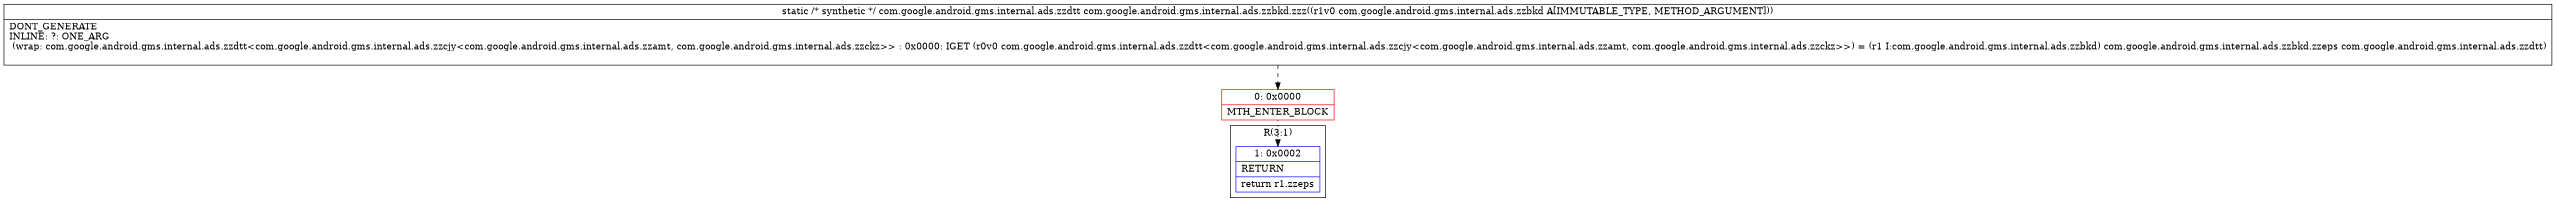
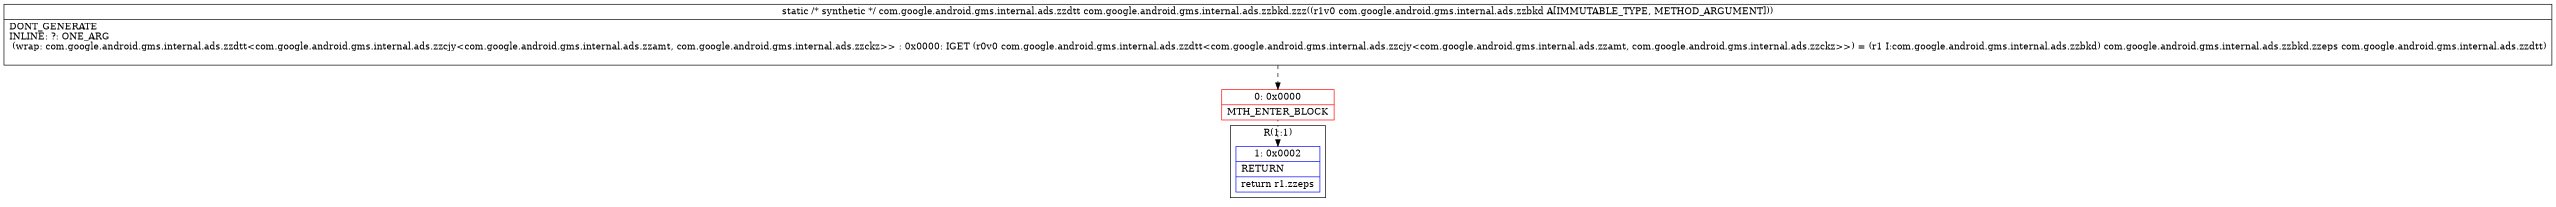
cluster "R(3:1)": label "R(3:1)" -> "R(1:1)"
